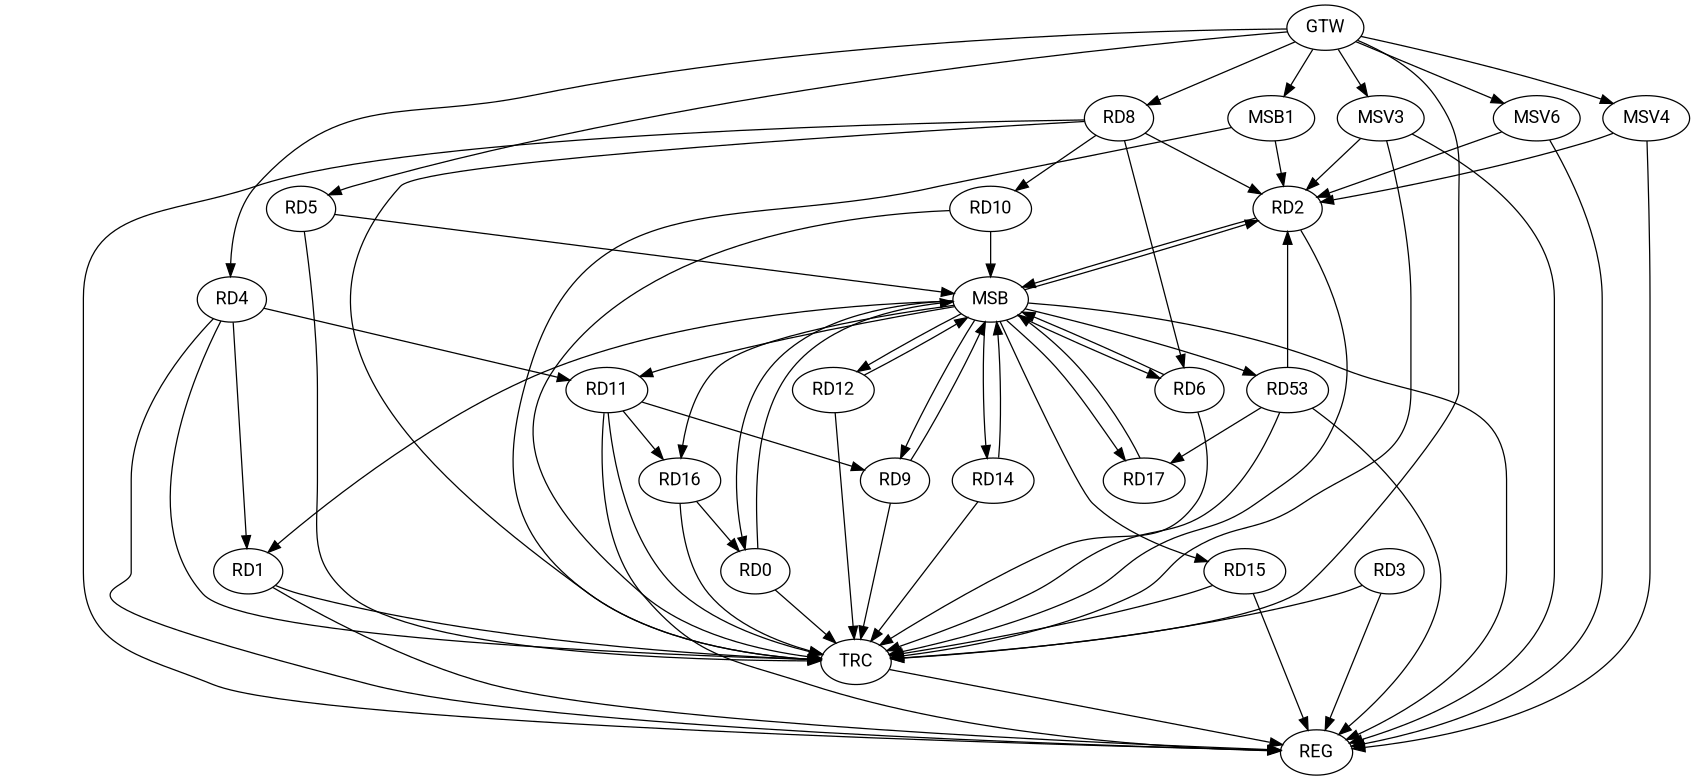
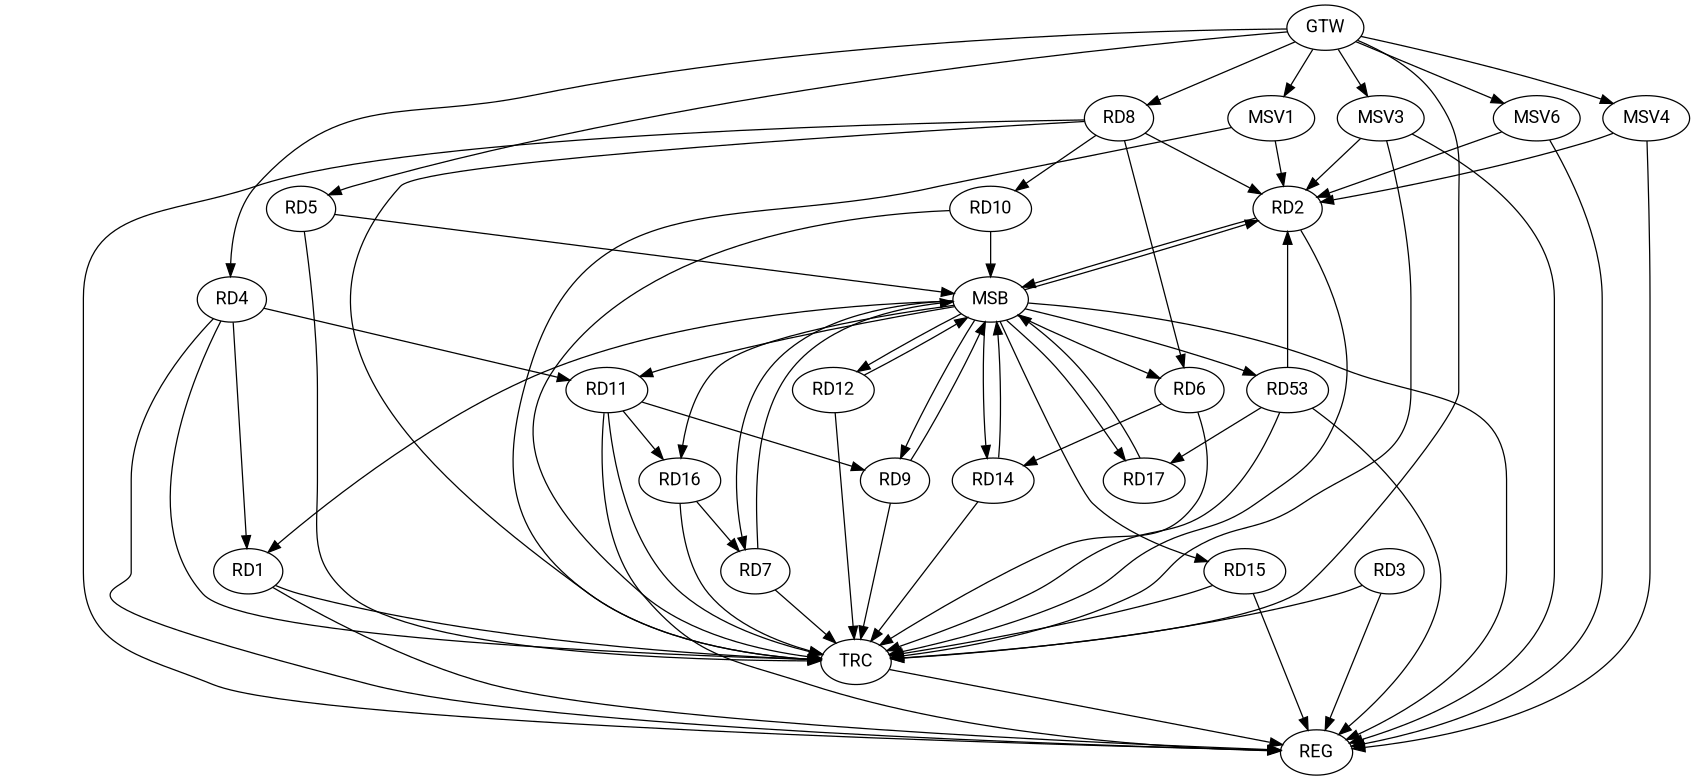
node "MSB1": label "MSB1" -> "MSV1"
edge "RD6" -> "MSB": now "RD6" -> "RD14"
node "RD0": label "RD0" -> "RD7"
